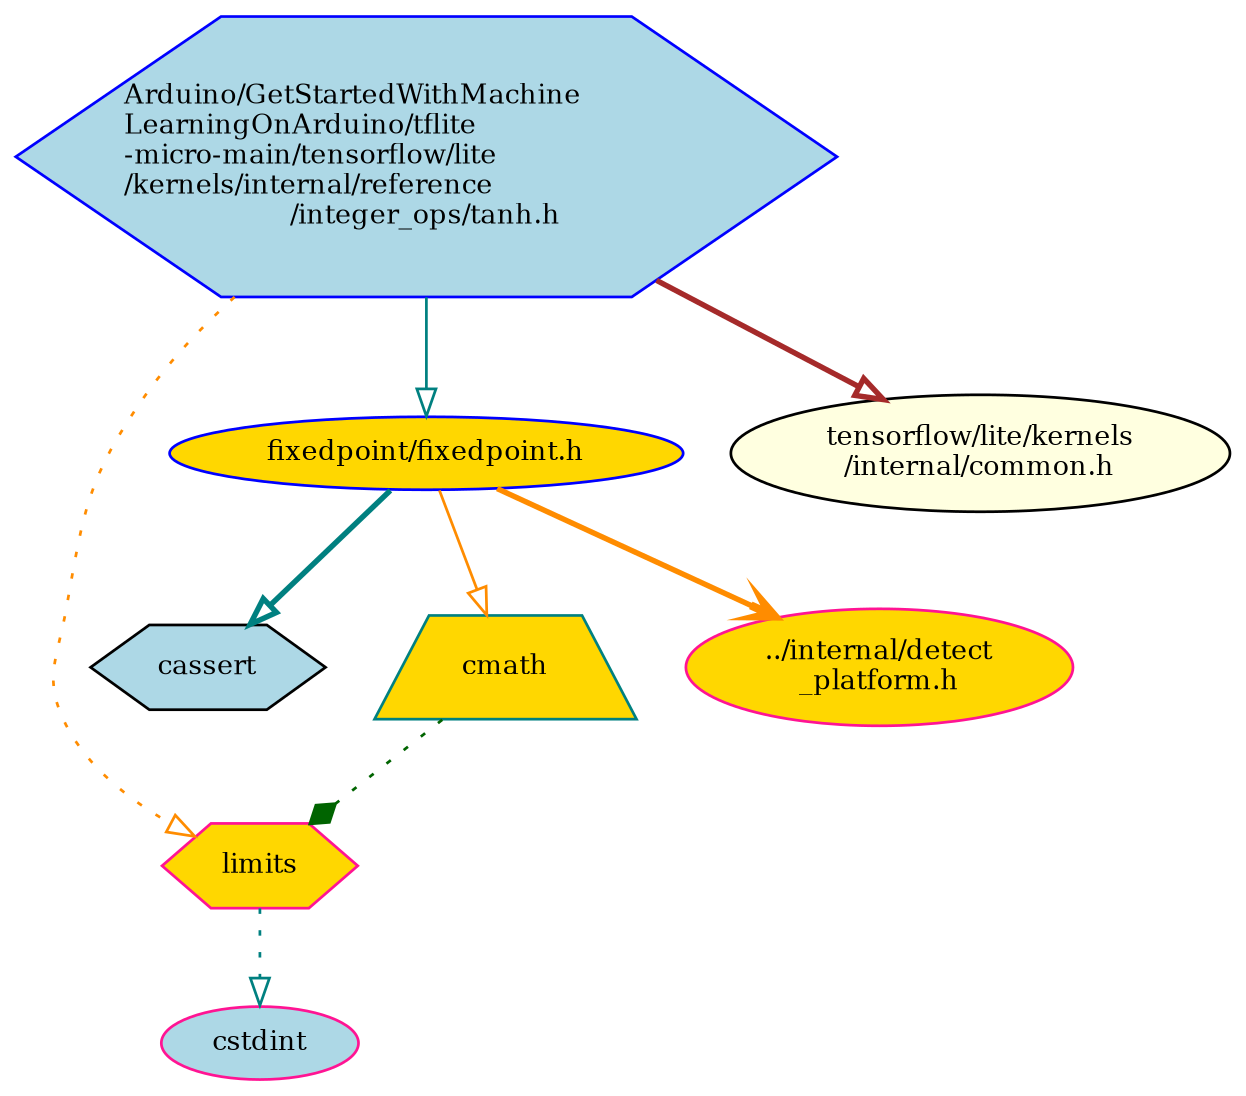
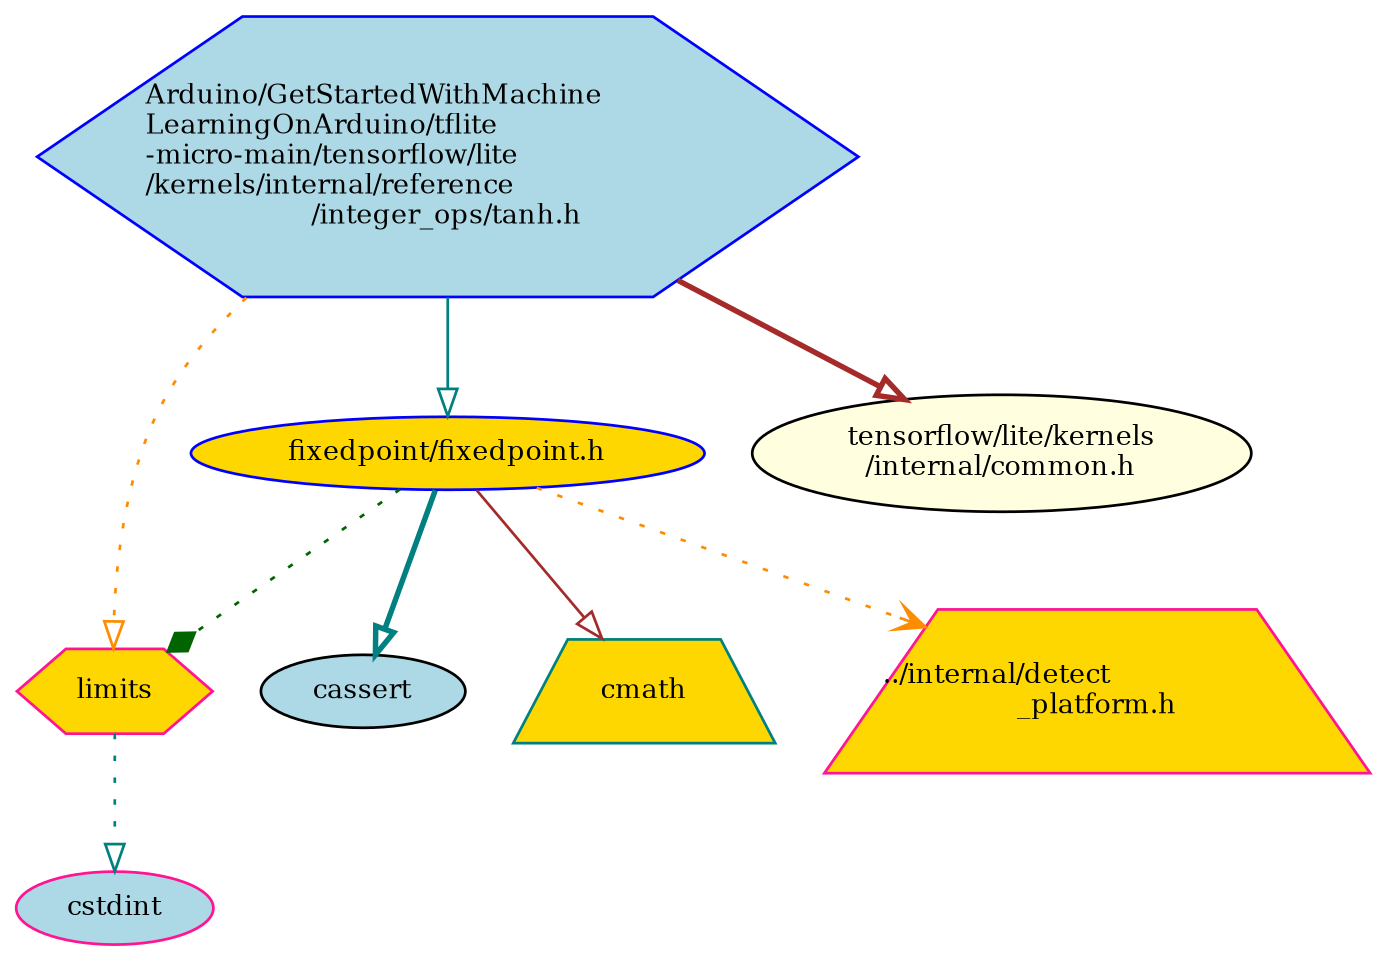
edge "fixedpoint/fixedpoint.h" -> "cmath": color darkorange -> brown
edge "fixedpoint/fixedpoint.h" -> "../internal/detect _platform.h": style bold -> dotted
node "cassert": shape hexagon -> ellipse
node "../internal/detect _platform.h": shape ellipse -> trapezium
edge "cmath" -> "limits": now "fixedpoint/fixedpoint.h" -> "limits"
